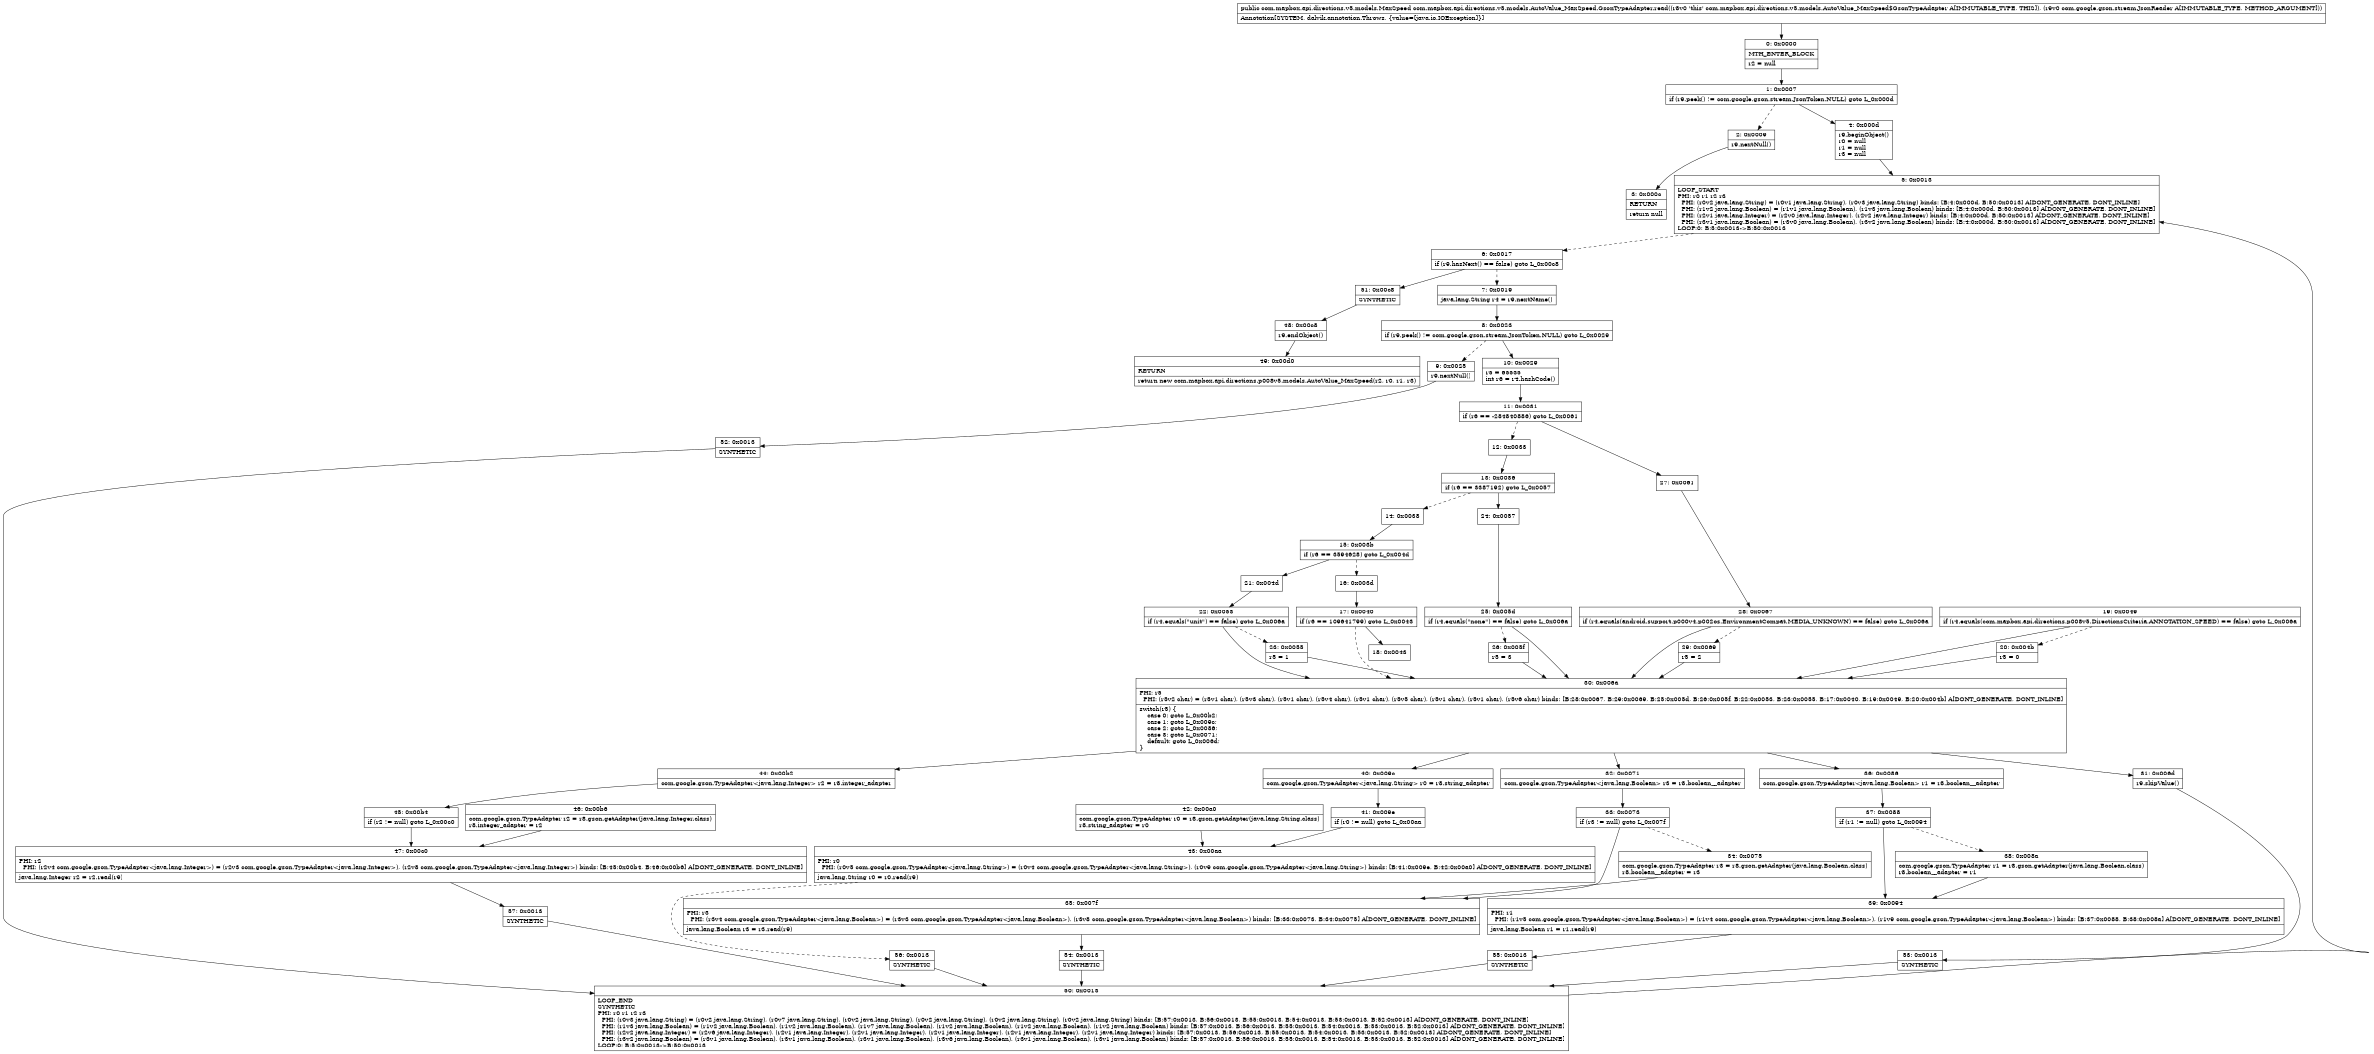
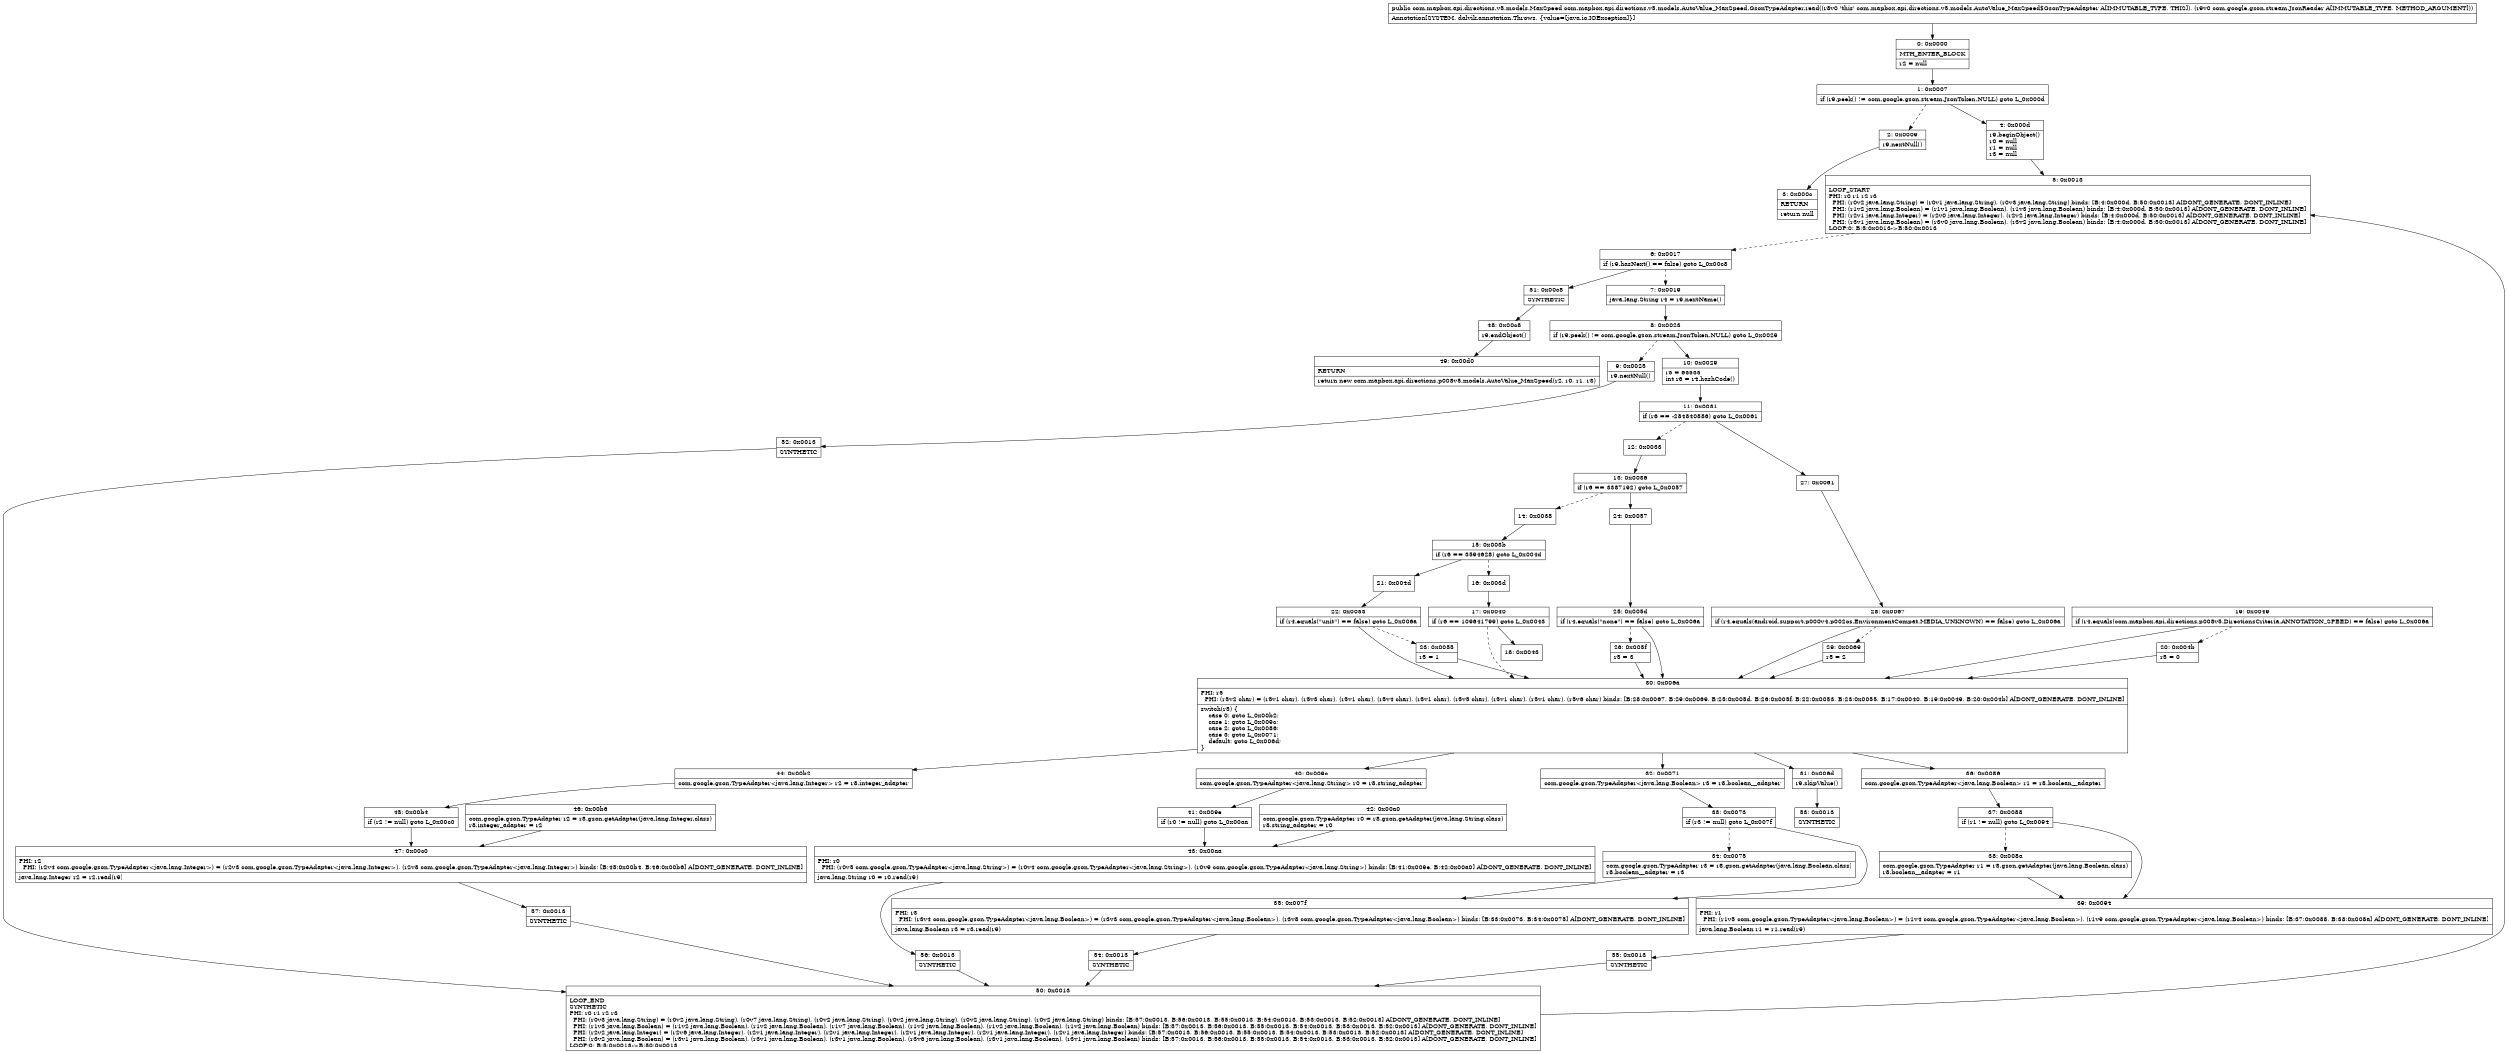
edge "43: 0x00aa" -> "56: 0x0013": style dashed -> solid
edge "53: 0x0013" -> "50: 0x0013": removed
